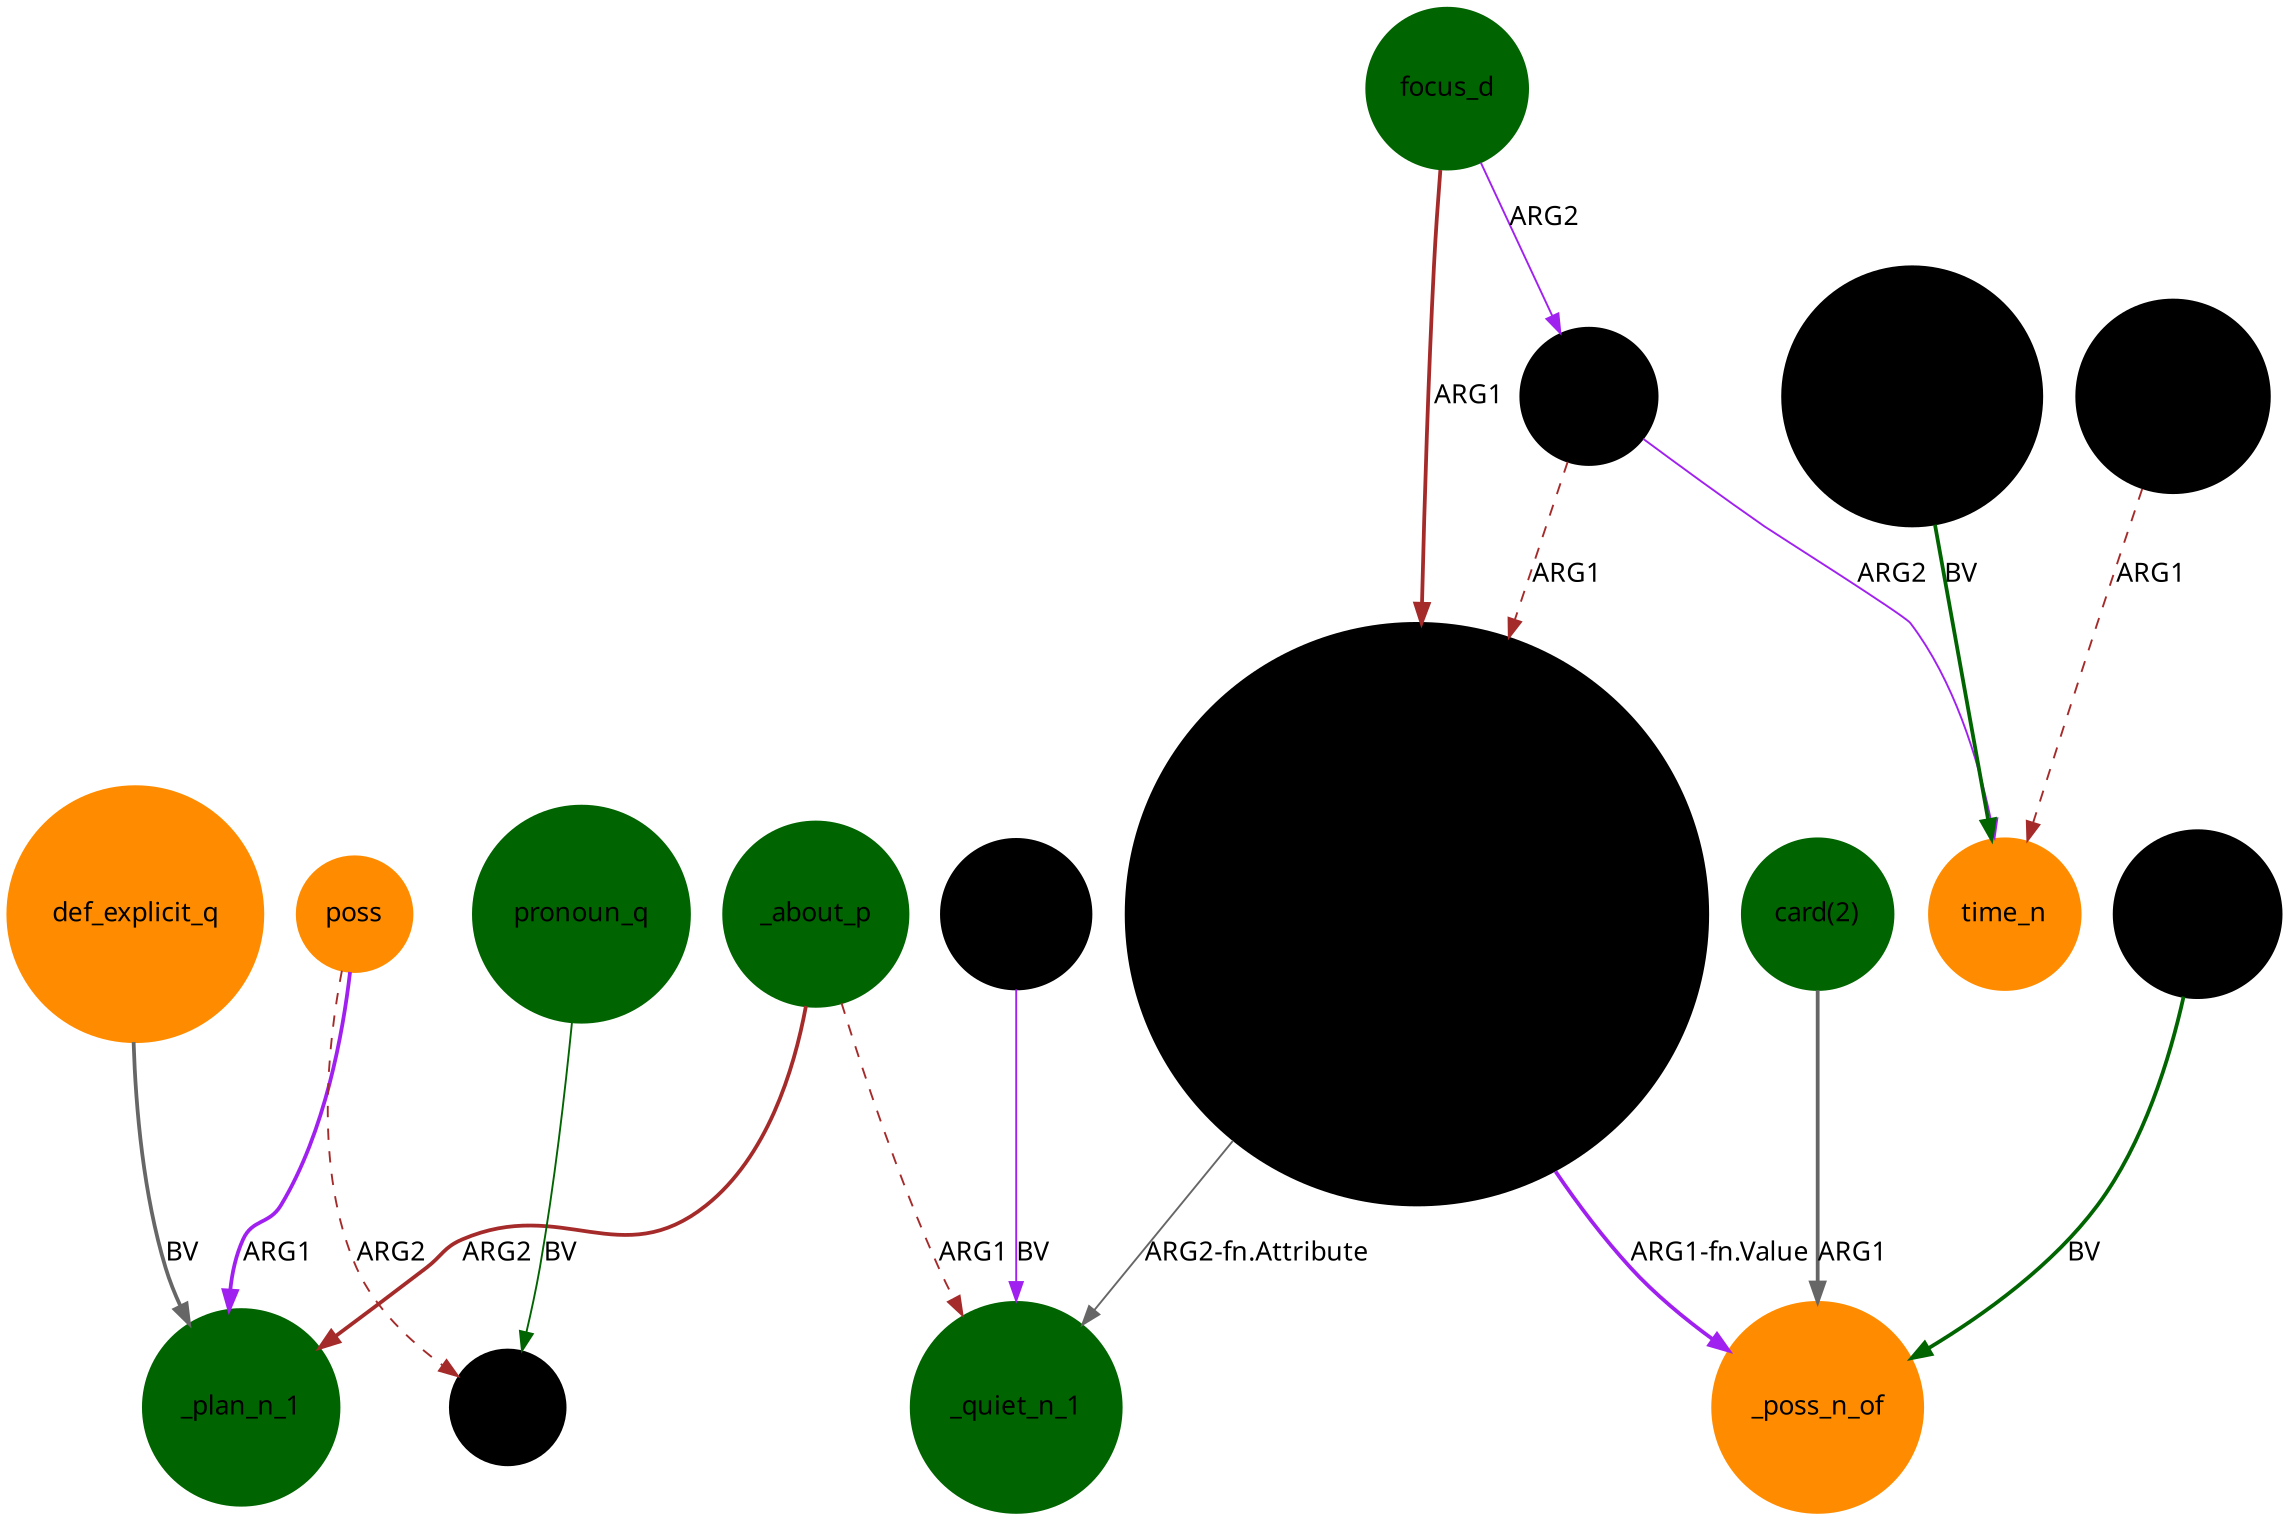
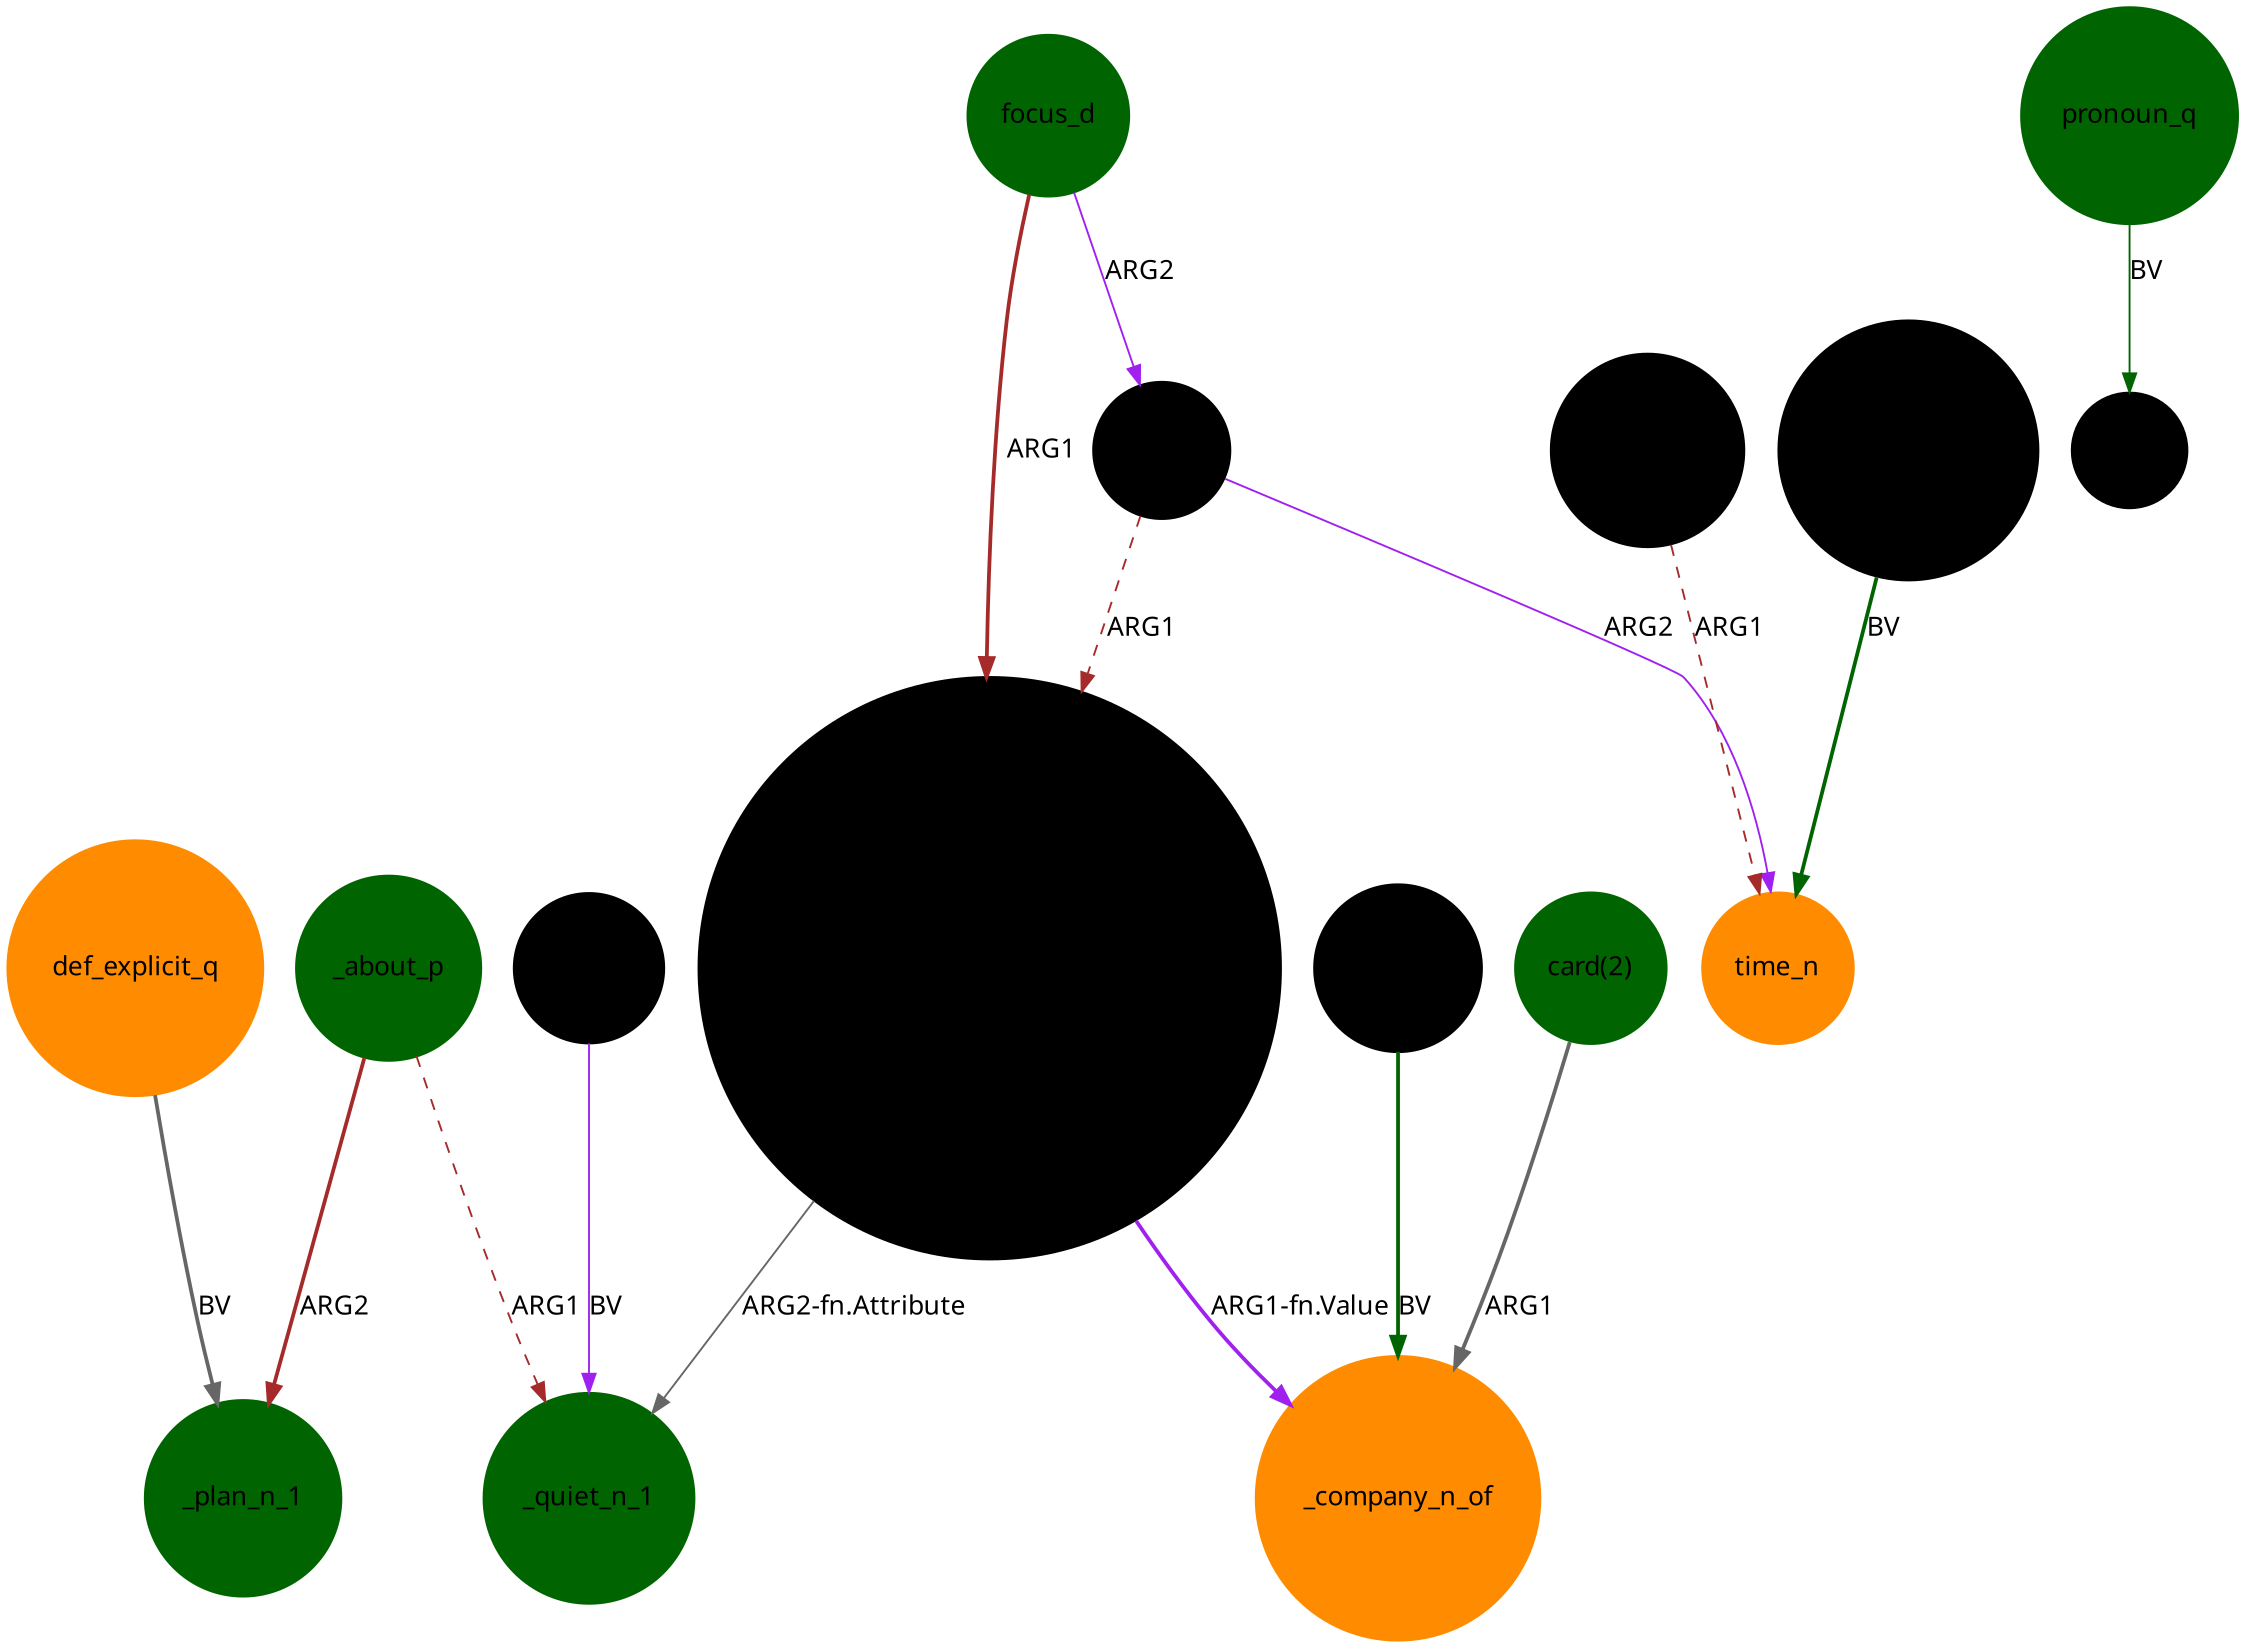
node "poss": removed
node "_poss_n_of": label "_poss_n_of" -> "_company_n_of"
